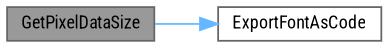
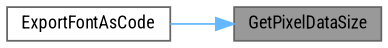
edge "GetPixelDataSize" -> "ExportFontAsCode": reversed
